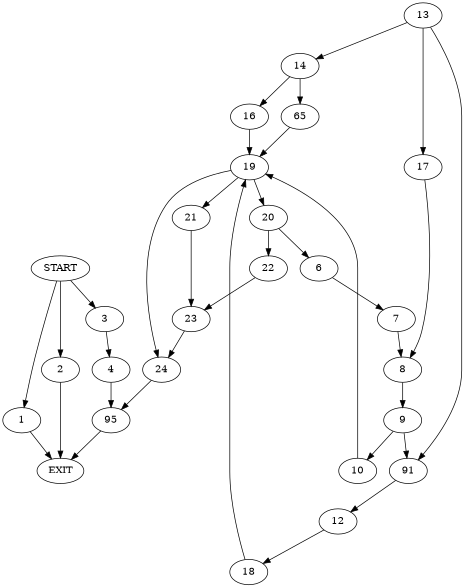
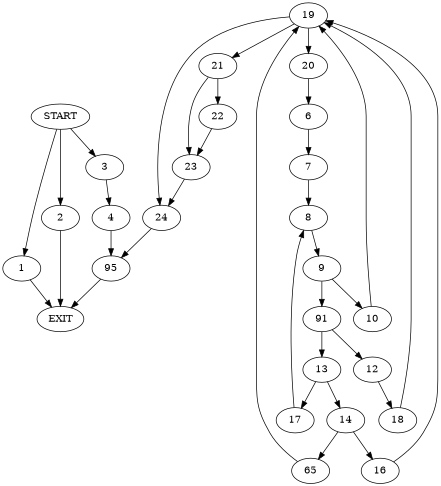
edge "20" -> "22": now "21" -> "22"
edge "13" -> "91": reversed
